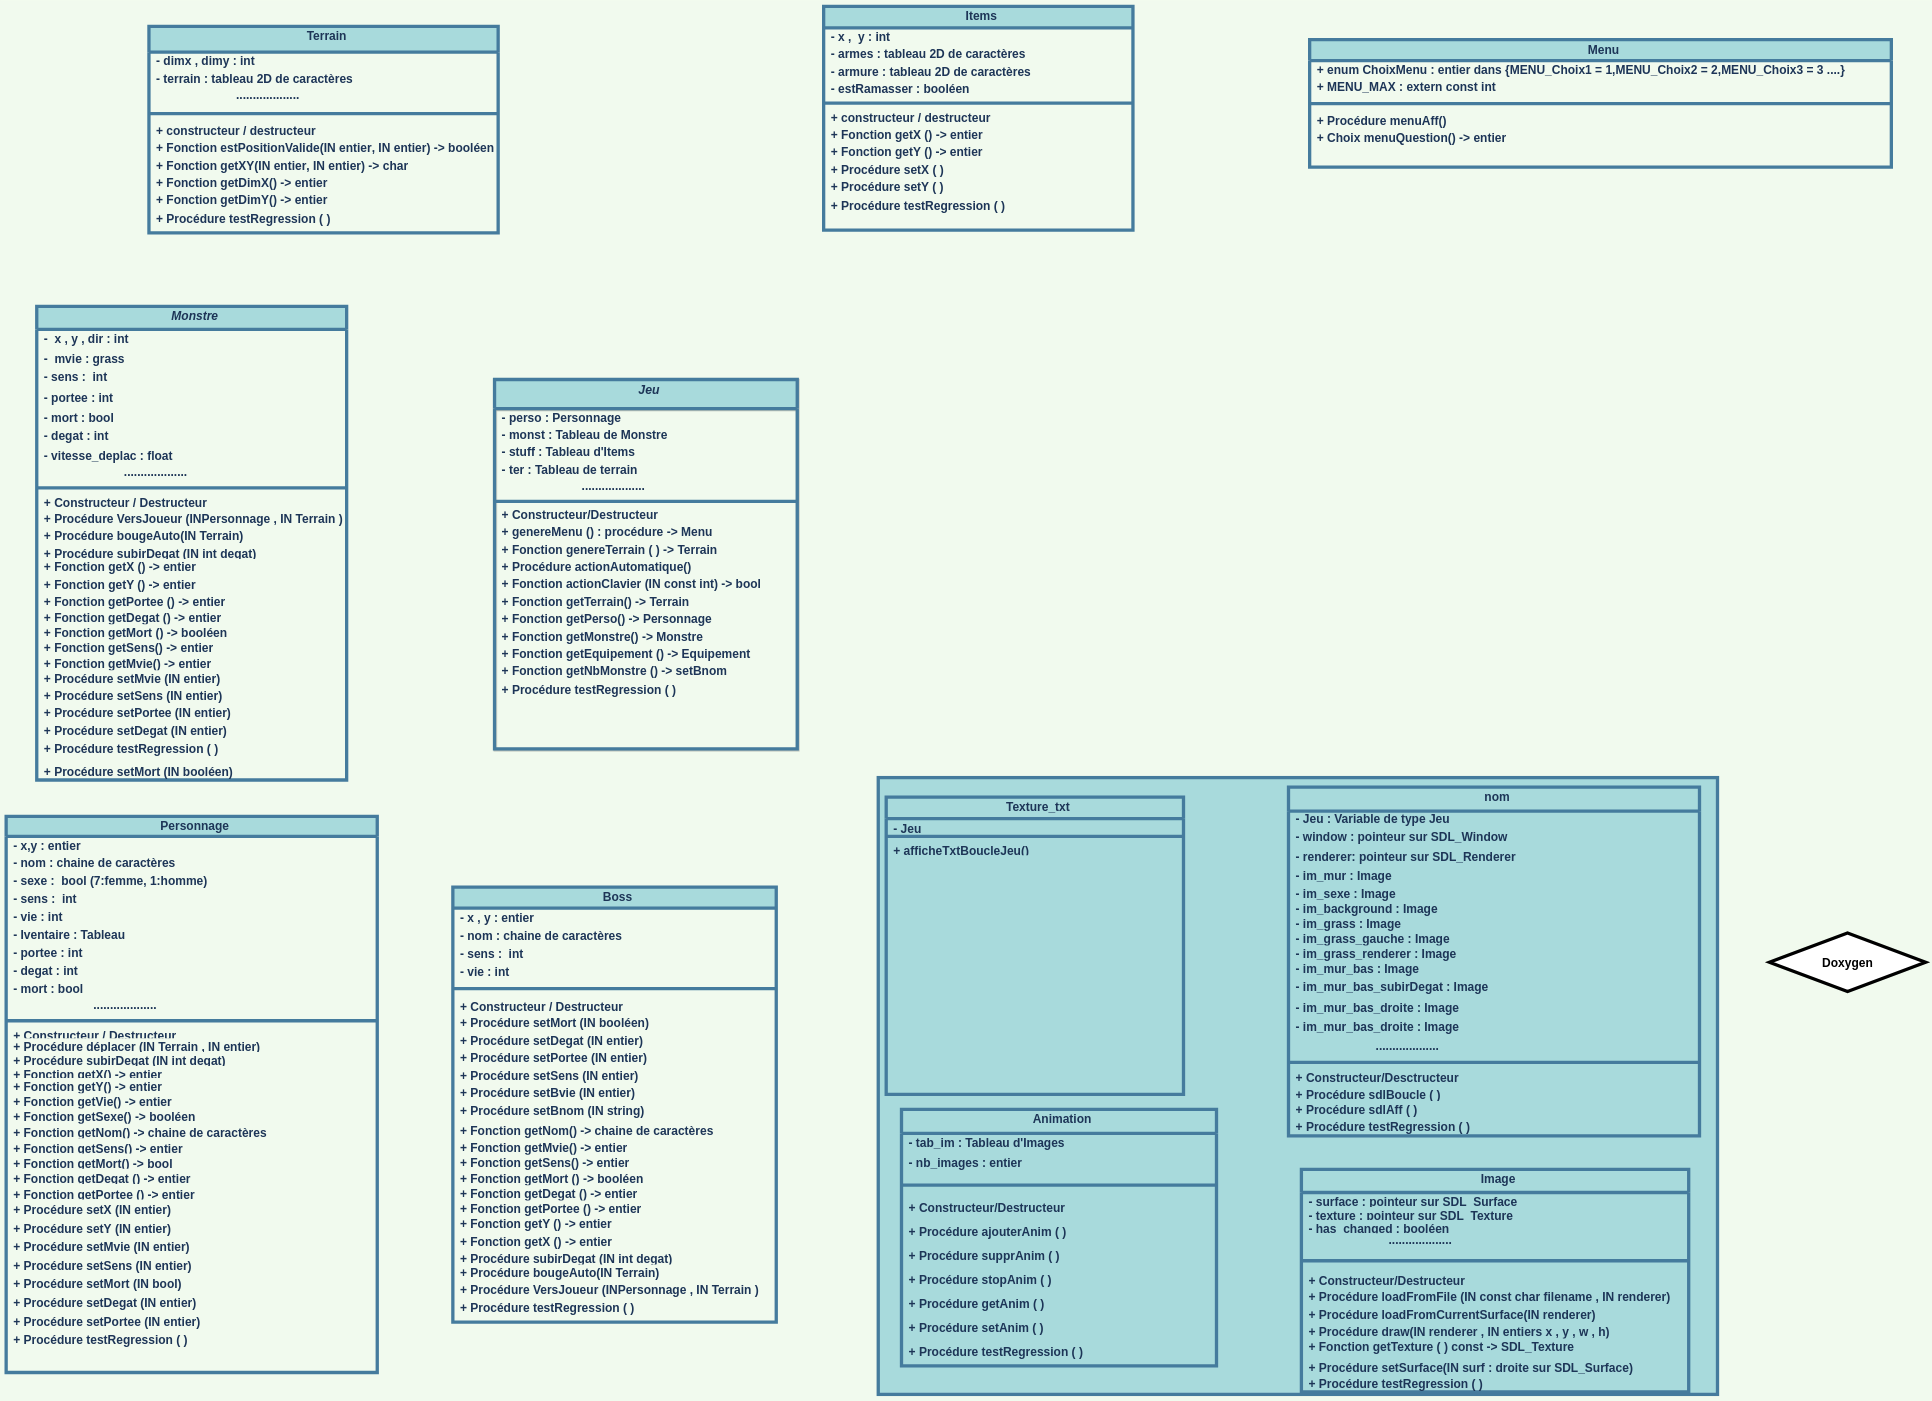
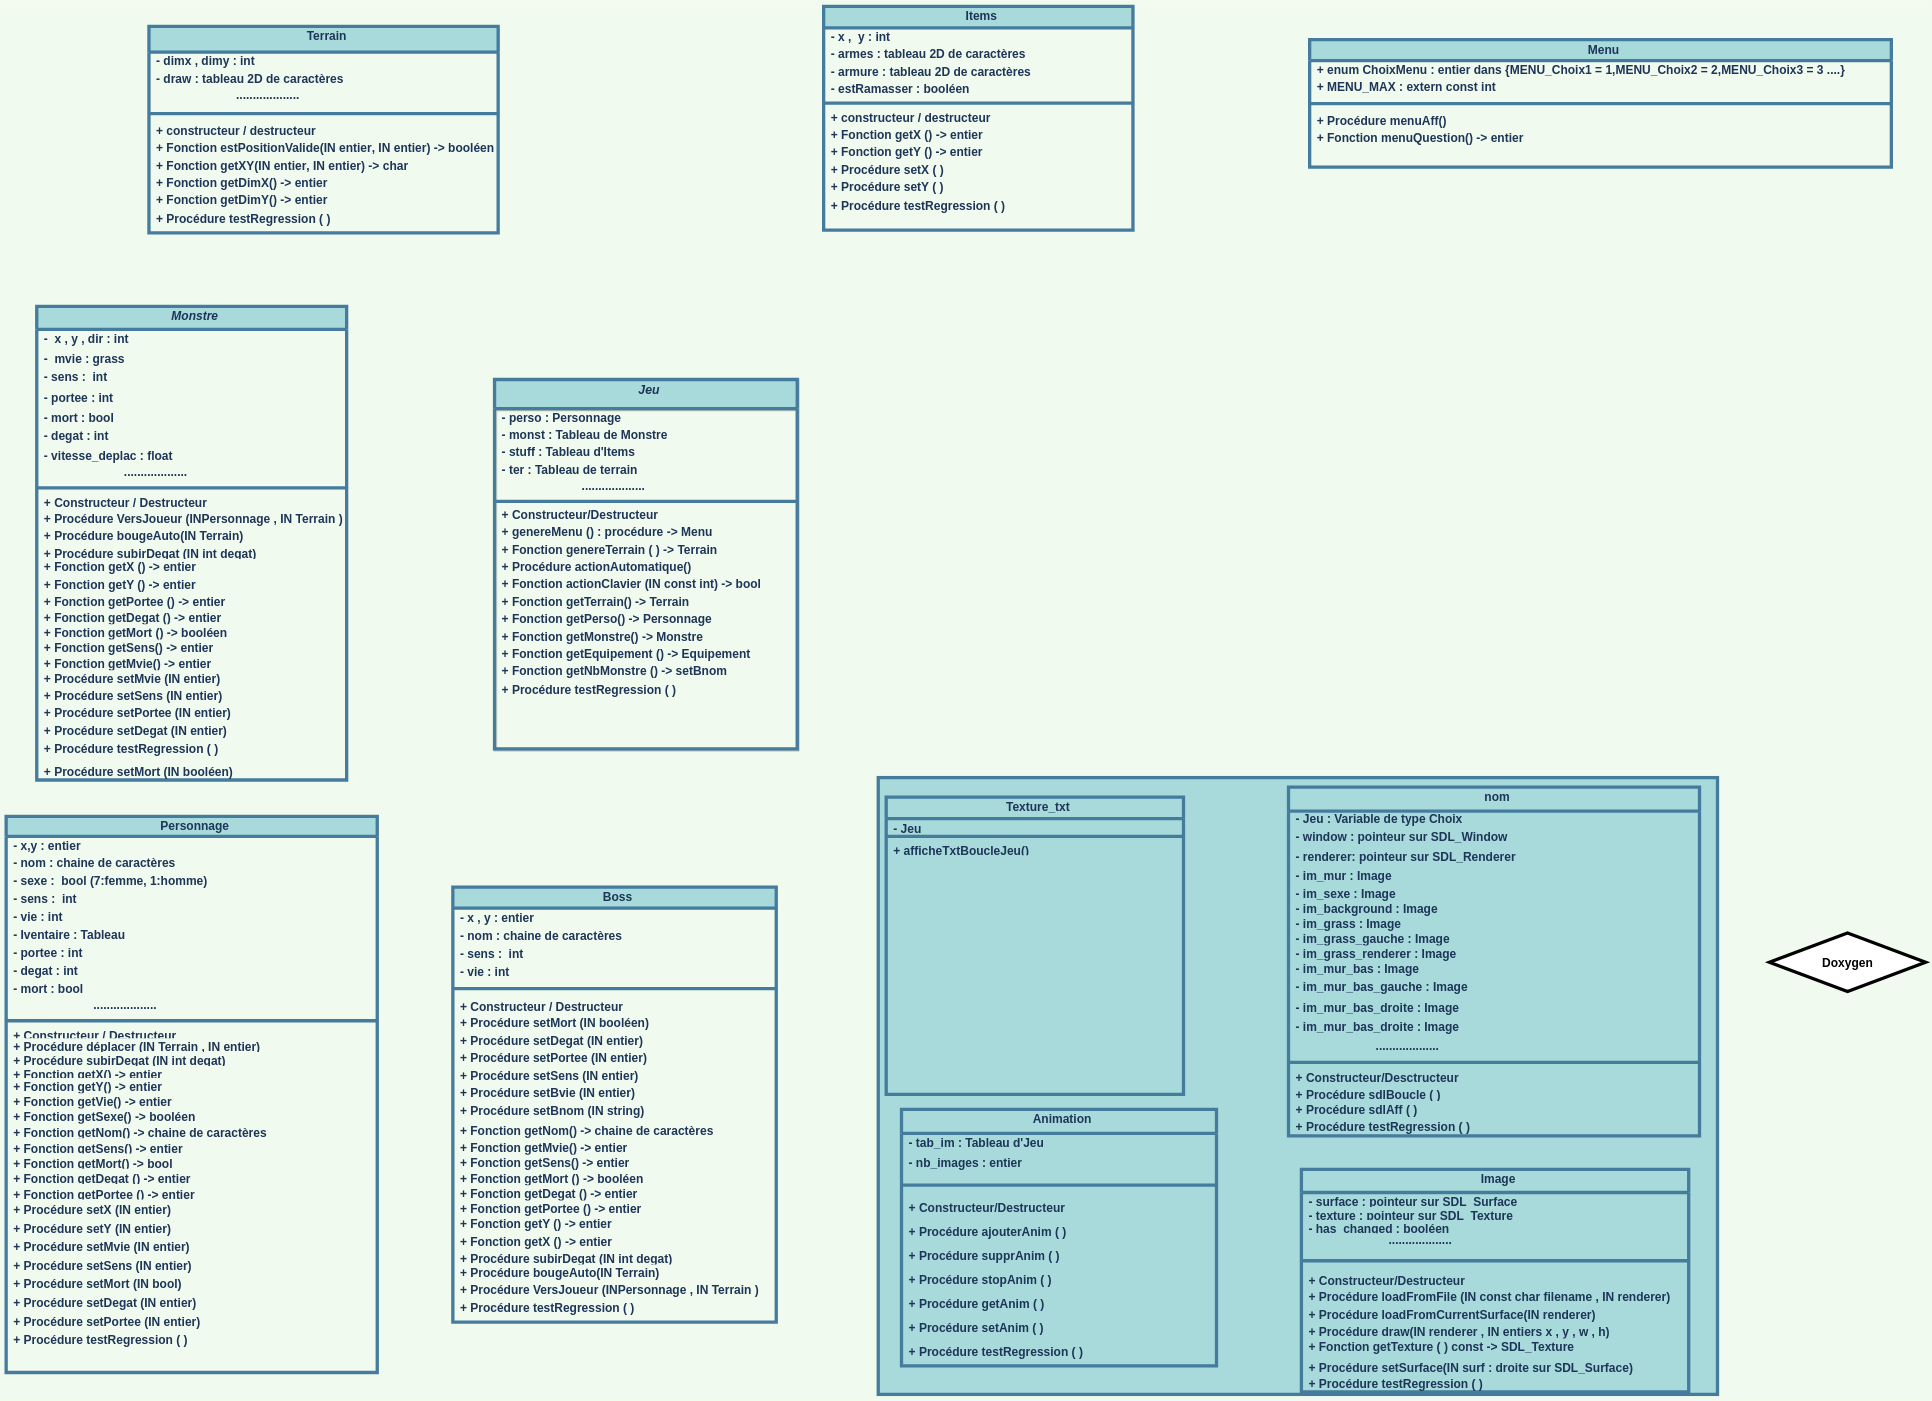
node "- terrain : tableau 2D de caractères": label "- terrain : tableau 2D de caractères" -> "- draw : tableau 2D de caractères"
node "+ Choix menuQuestion() -> entier": label "+ Choix menuQuestion() -> entier" -> "+ Fonction menuQuestion() -> entier"
node "- Jeu : Variable de type Jeu": label "- Jeu : Variable de type Jeu" -> "- Jeu : Variable de type Choix"
node "- im_mur_bas_subirDegat : Image": label "- im_mur_bas_subirDegat : Image" -> "- im_mur_bas_gauche : Image"
node "- tab_im : Tableau d'Images": label "- tab_im : Tableau d'Images" -> "- tab_im : Tableau d'Jeu"
